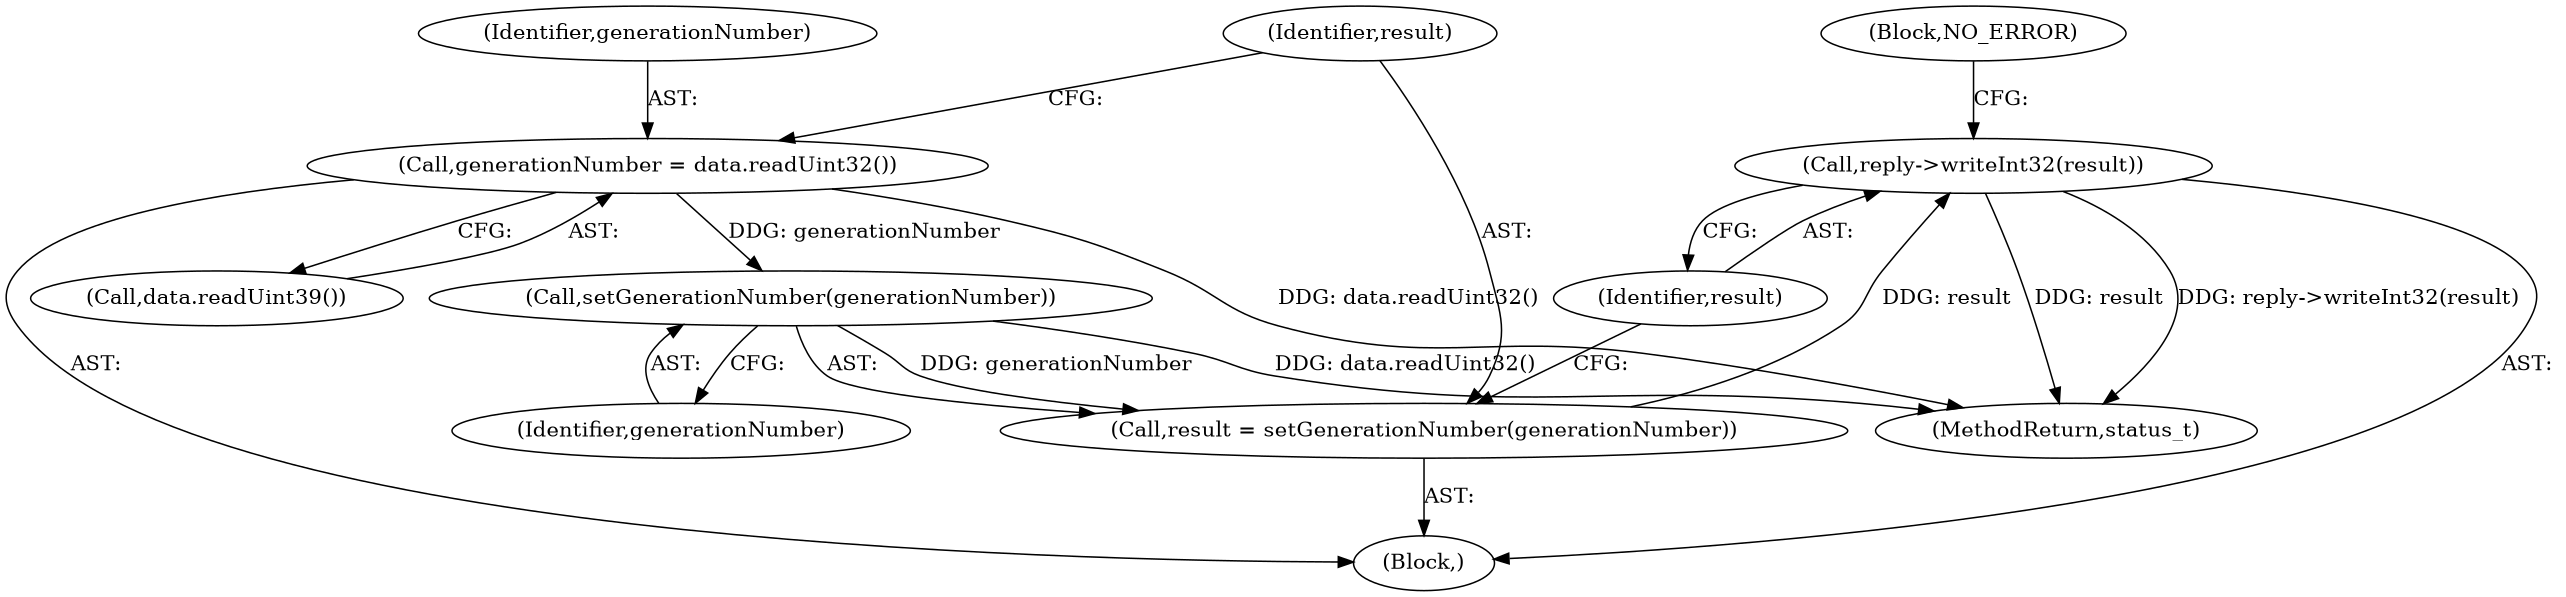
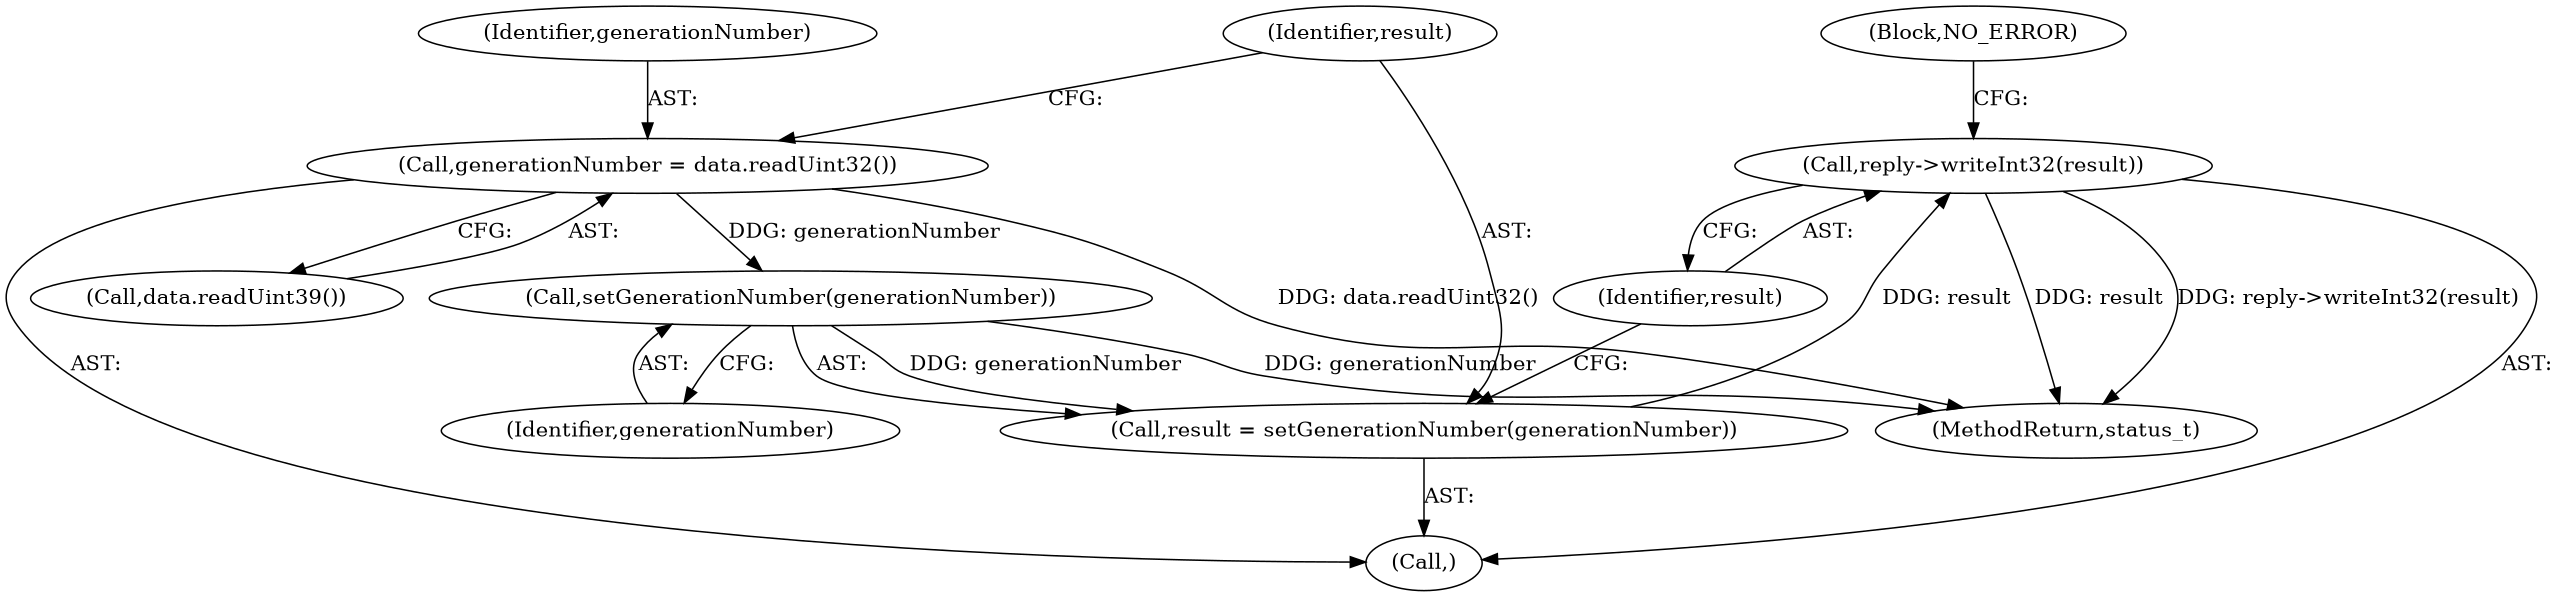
edge "(Call,setGenerationNumber(generationNumber))" -> "(MethodReturn,status_t)": label "DDG: data.readUint32()" -> "DDG: generationNumber"
node "(Block,)": label "(Block,)" -> "(Call,)"
